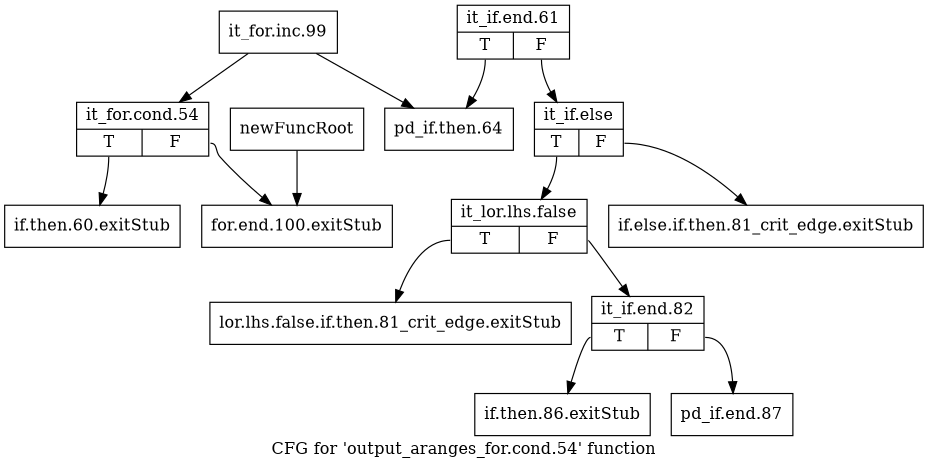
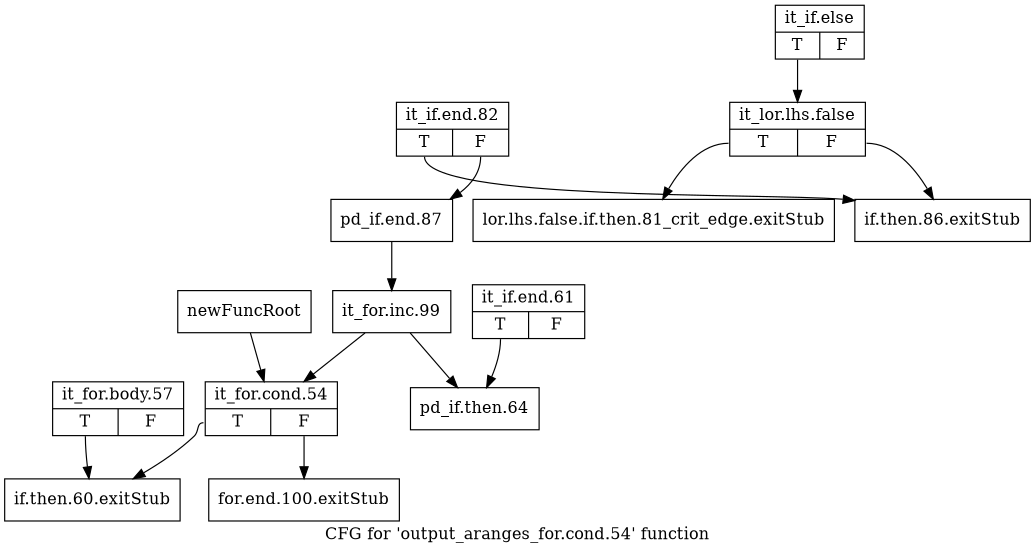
edge "it_if.end.61" -> "it_if.else": removed
edge "newFuncRoot" -> "for.end.100.exitStub": now "newFuncRoot" -> "it_for.cond.54"
node "if.else.if.then.81_crit_edge.exitStub": removed
edge "pd_if.end.87" -> "it_for.inc.99": added
edge "it_lor.lhs.false" -> "it_if.end.82": now "it_lor.lhs.false" -> "if.then.86.exitStub"
node "it_for.body.57": added
